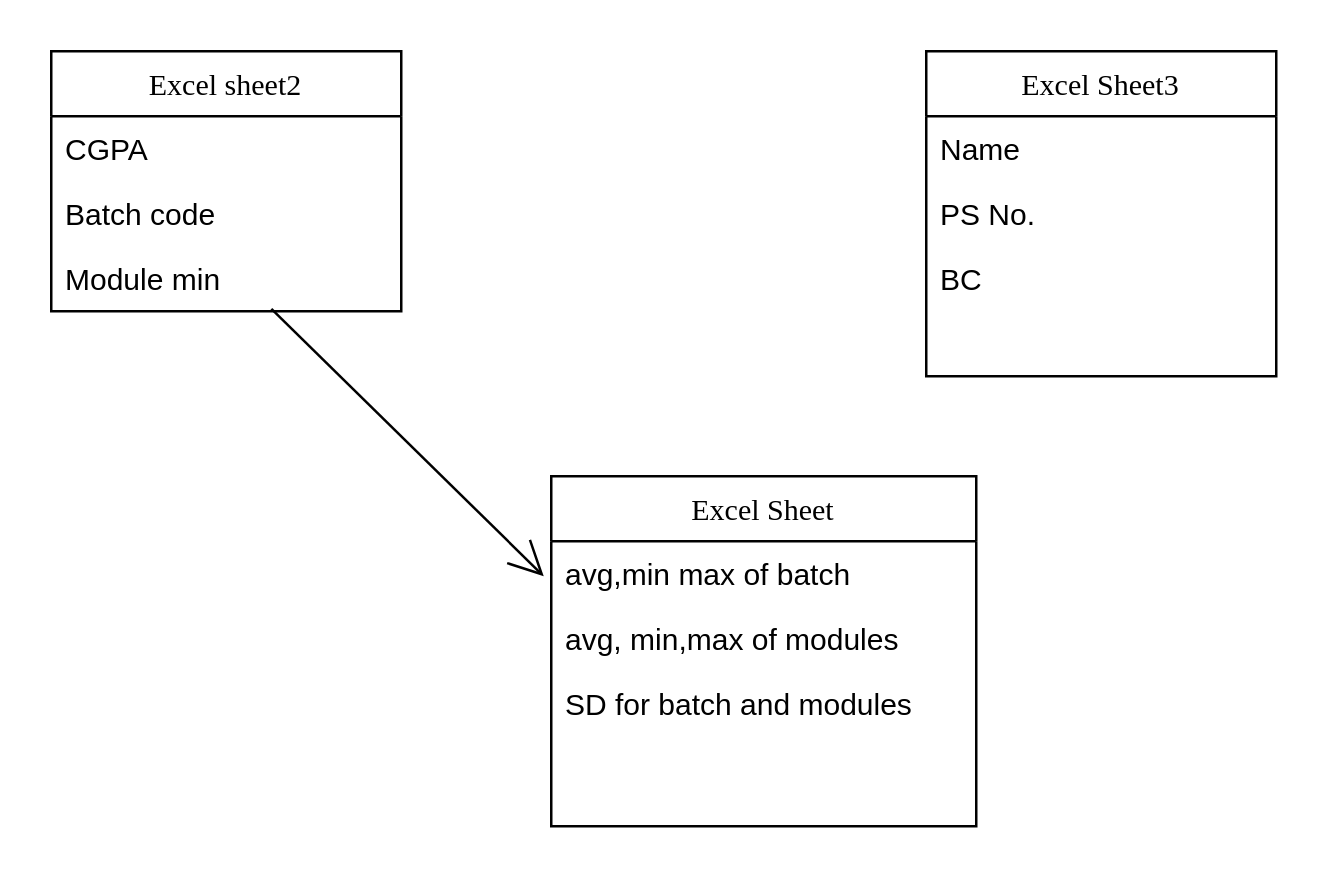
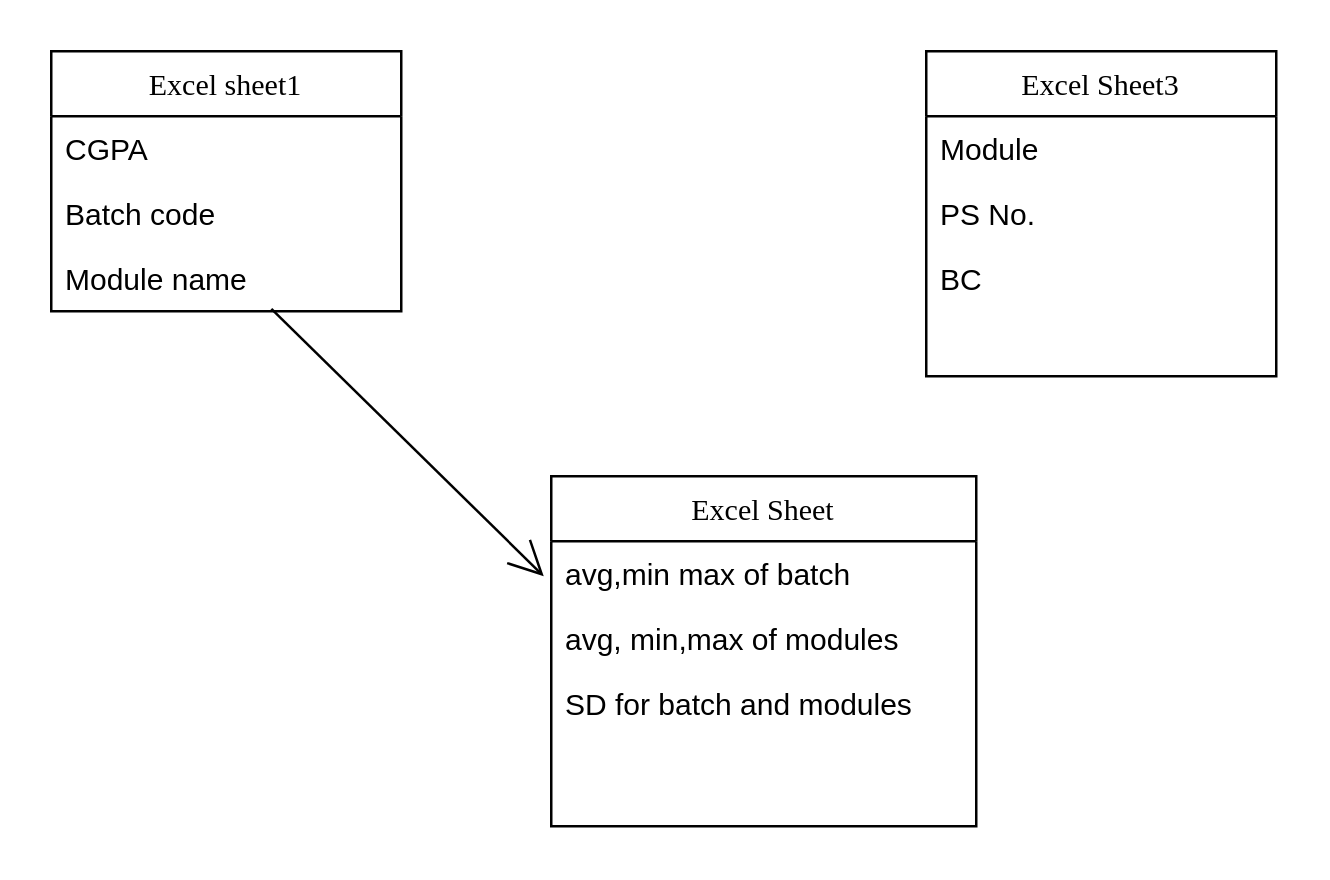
node "Excel sheet2": label "Excel sheet2" -> "Excel sheet1"
node "Name": label "Name" -> "Module"
node "Module min": label "Module min" -> "Module name"
